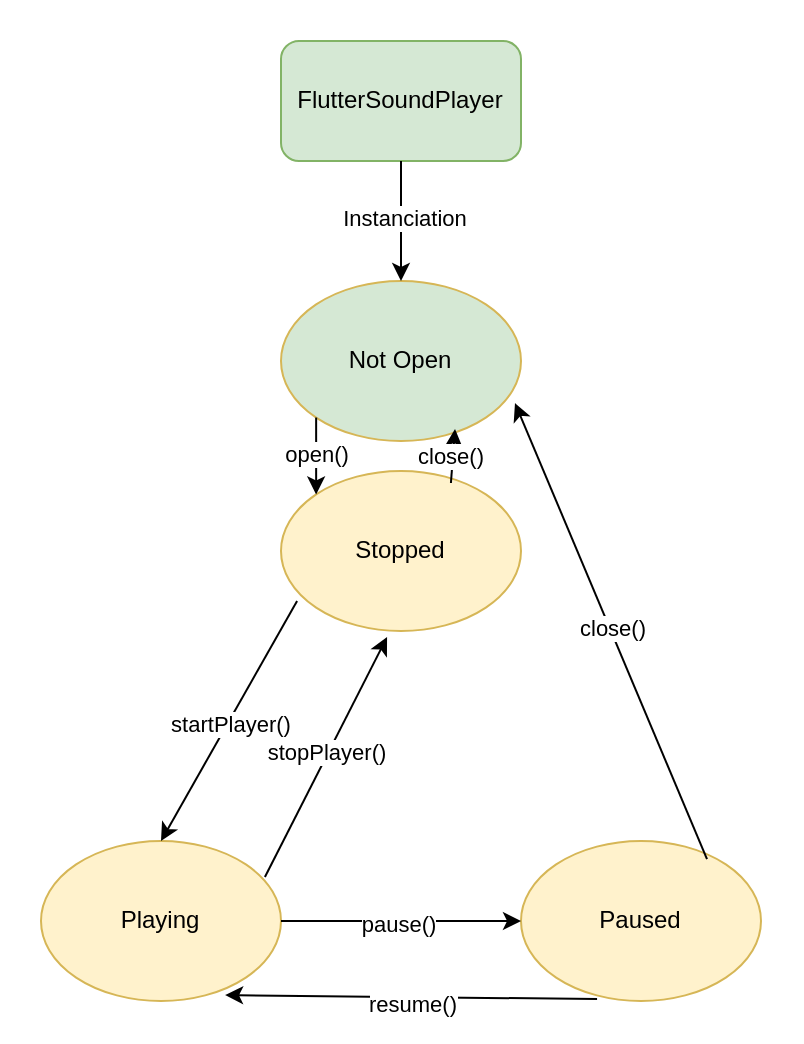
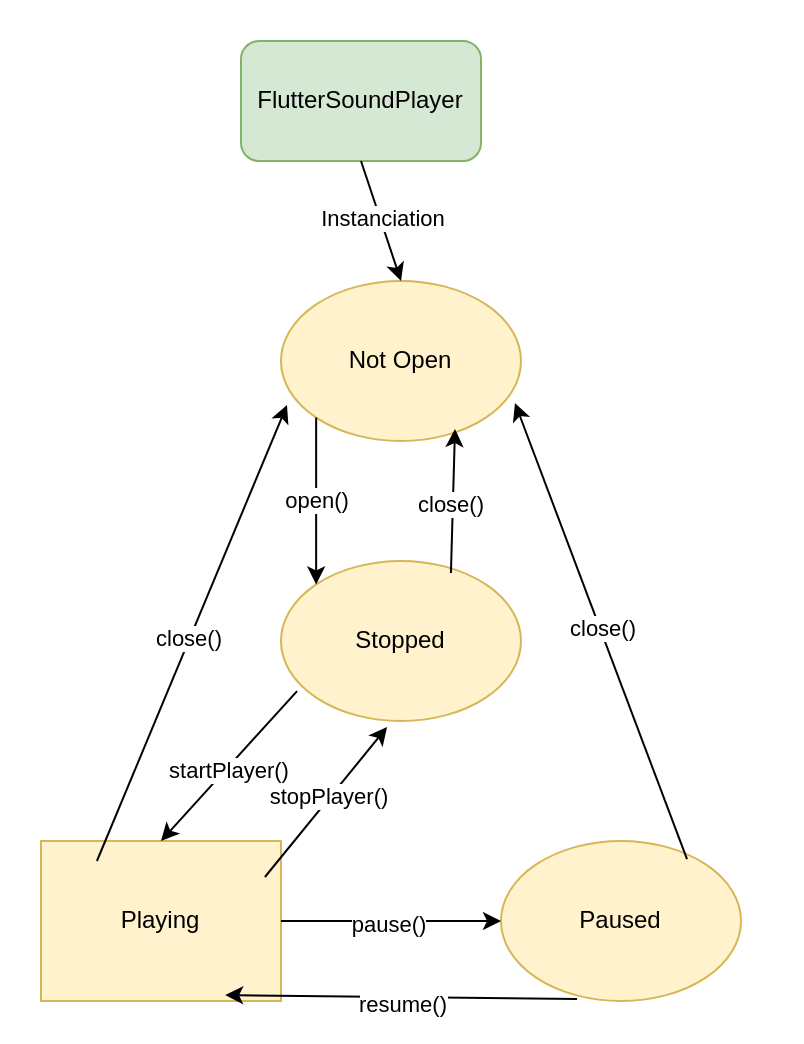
node "FlutterSoundPlayer": moved (401, 101) -> (361, 101)
node "Not Open": fillcolor #d5e8d4 -> #fff2cc
node "Stopped": moved (401, 551) -> (401, 641)
edge "Playing" -> "Not Open": added, label "close()"
node "Playing": shape ellipse -> rectangle
node "Paused": moved (641, 921) -> (621, 921)
